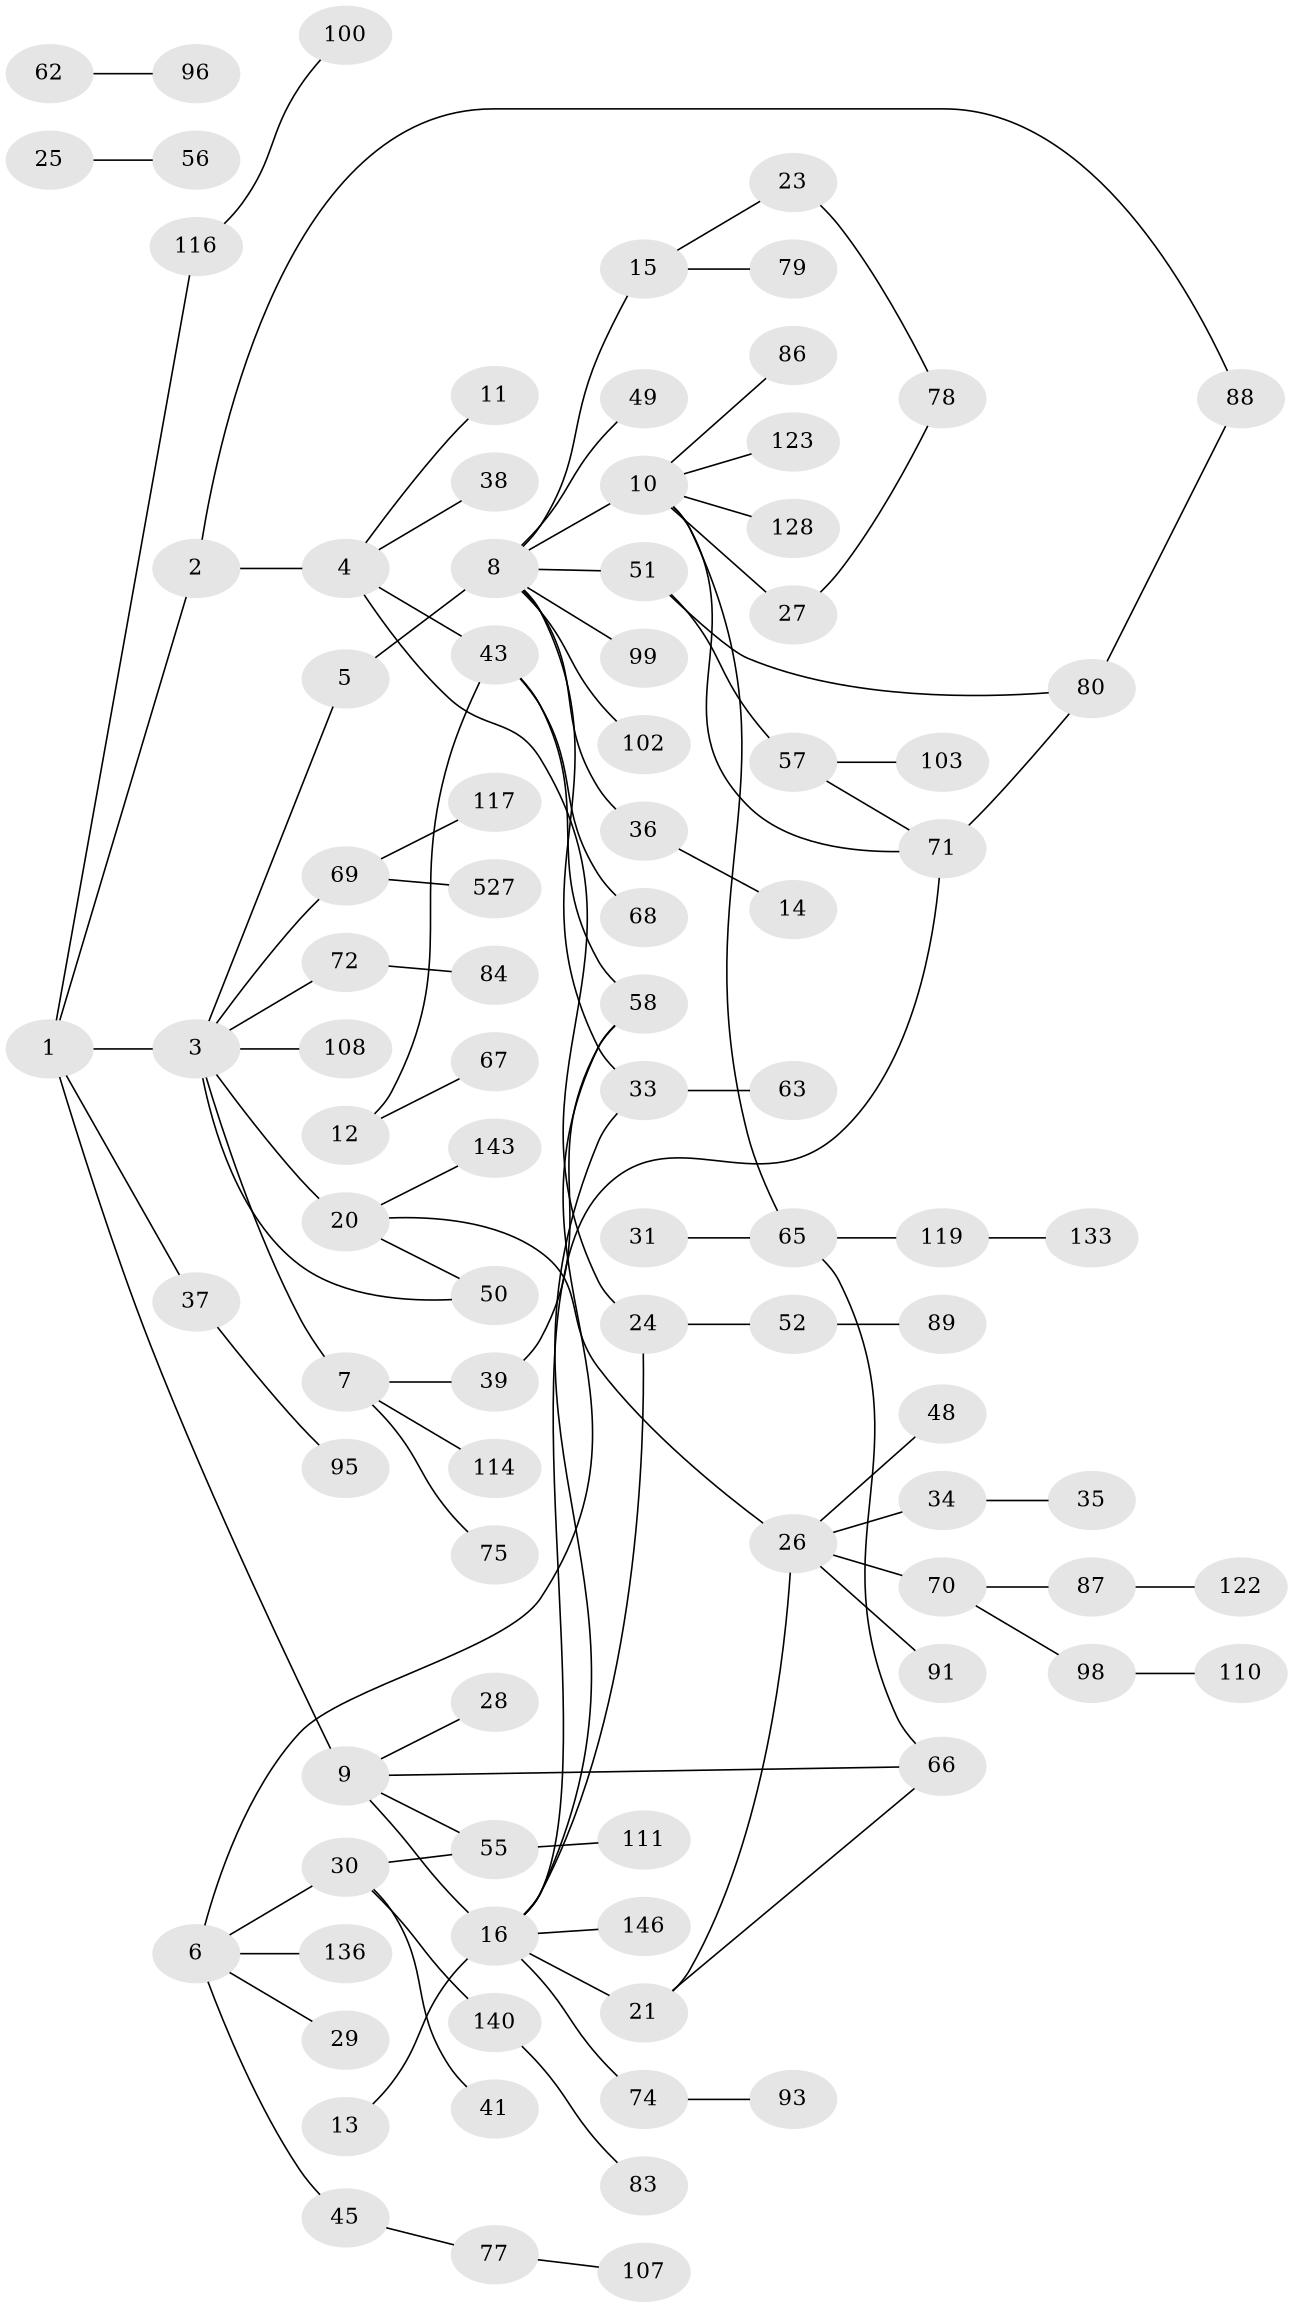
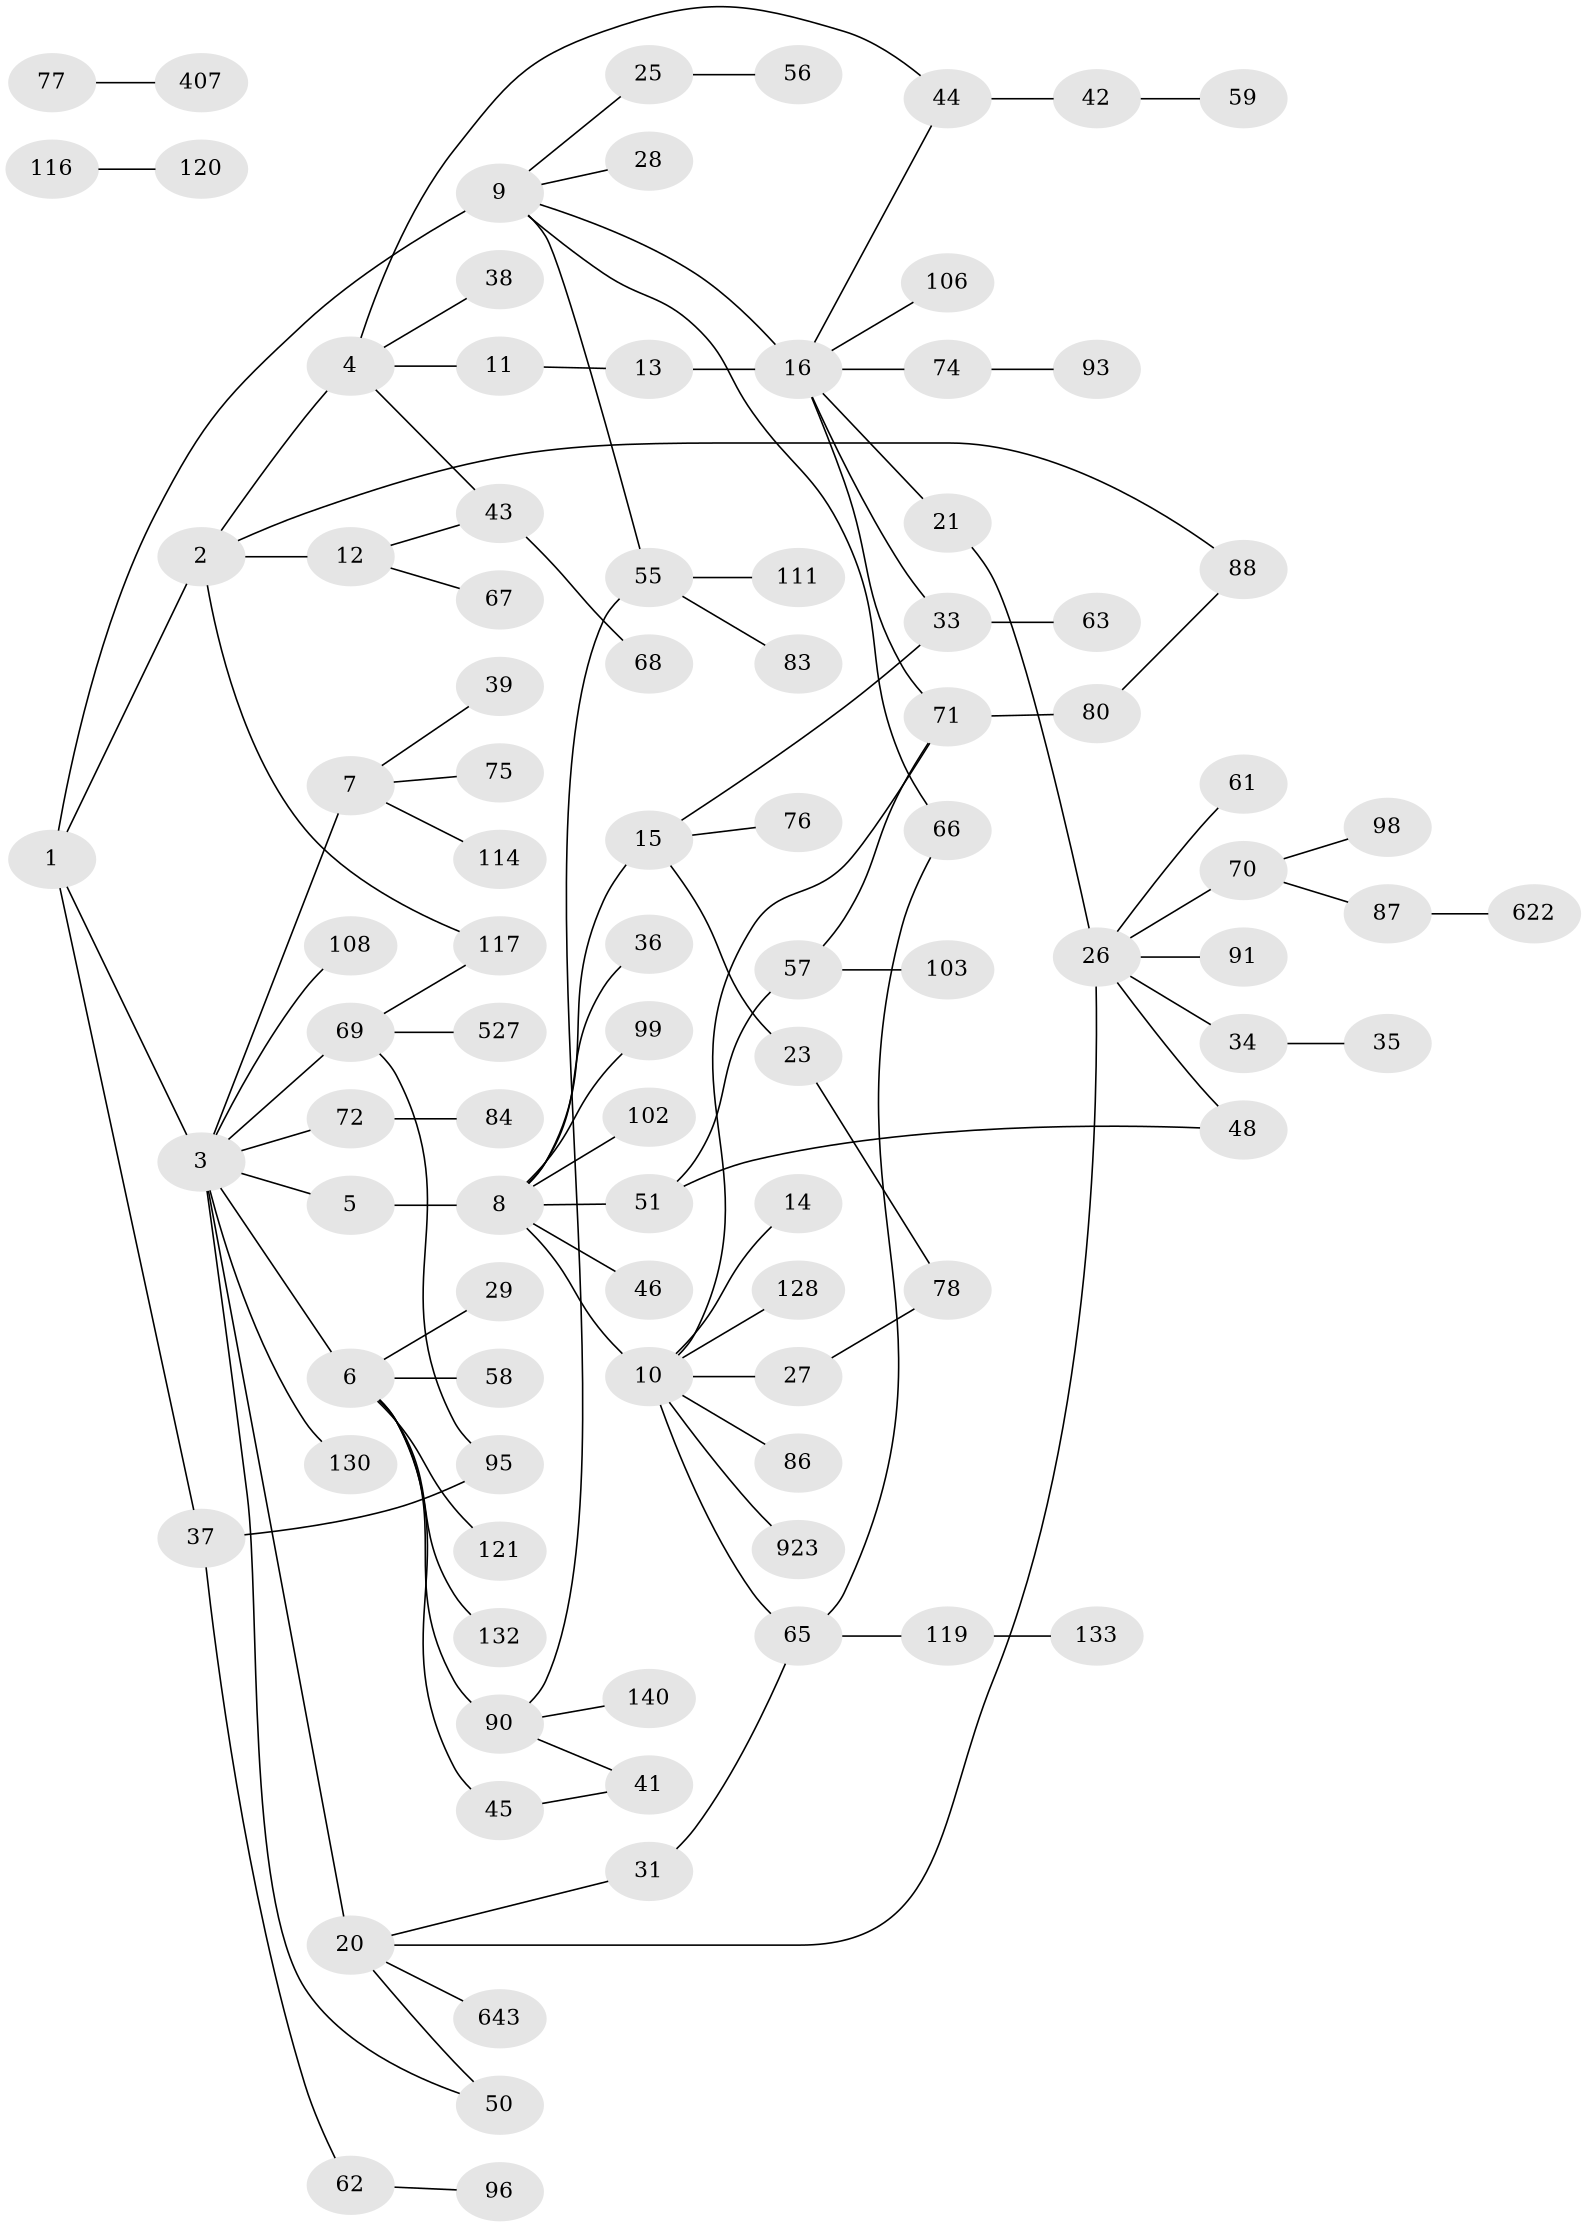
node "100": label "100" -> "120"
edge "25" -- "9": added
node "79": label "79" -> "76"
edge "11" -- "13": added
node "49": label "49" -> "46"
node "123": label "123" -> "923"
edge "2" -- "12": added
edge "116" -- "1": removed
edge "51" -- "80": now "51" -- "48"
edge "8" -- "33": now "15" -- "33"
node "61": added
edge "2" -- "117": added
edge "36" -- "14": now "10" -- "14"
edge "43" -- "58": removed
node "143": label "143" -> "643"
edge "58" -- "39": removed
edge "69" -- "95": added
edge "3" -- "6": added
node "24": label "24" -> "44"
node "52": label "52" -> "42"
node "89": label "89" -> "59"
node "130": added
node "121": added
node "122": label "122" -> "622"
node "110": removed
edge "37" -- "62": added
node "30": label "30" -> "90"
edge "66" -- "21": removed
edge "31" -- "20": added
node "146": label "146" -> "106"
node "136": label "136" -> "132"
edge "140" -- "83": now "55" -- "83"
edge "45" -- "77": now "45" -- "41"
node "107": label "107" -> "407"
